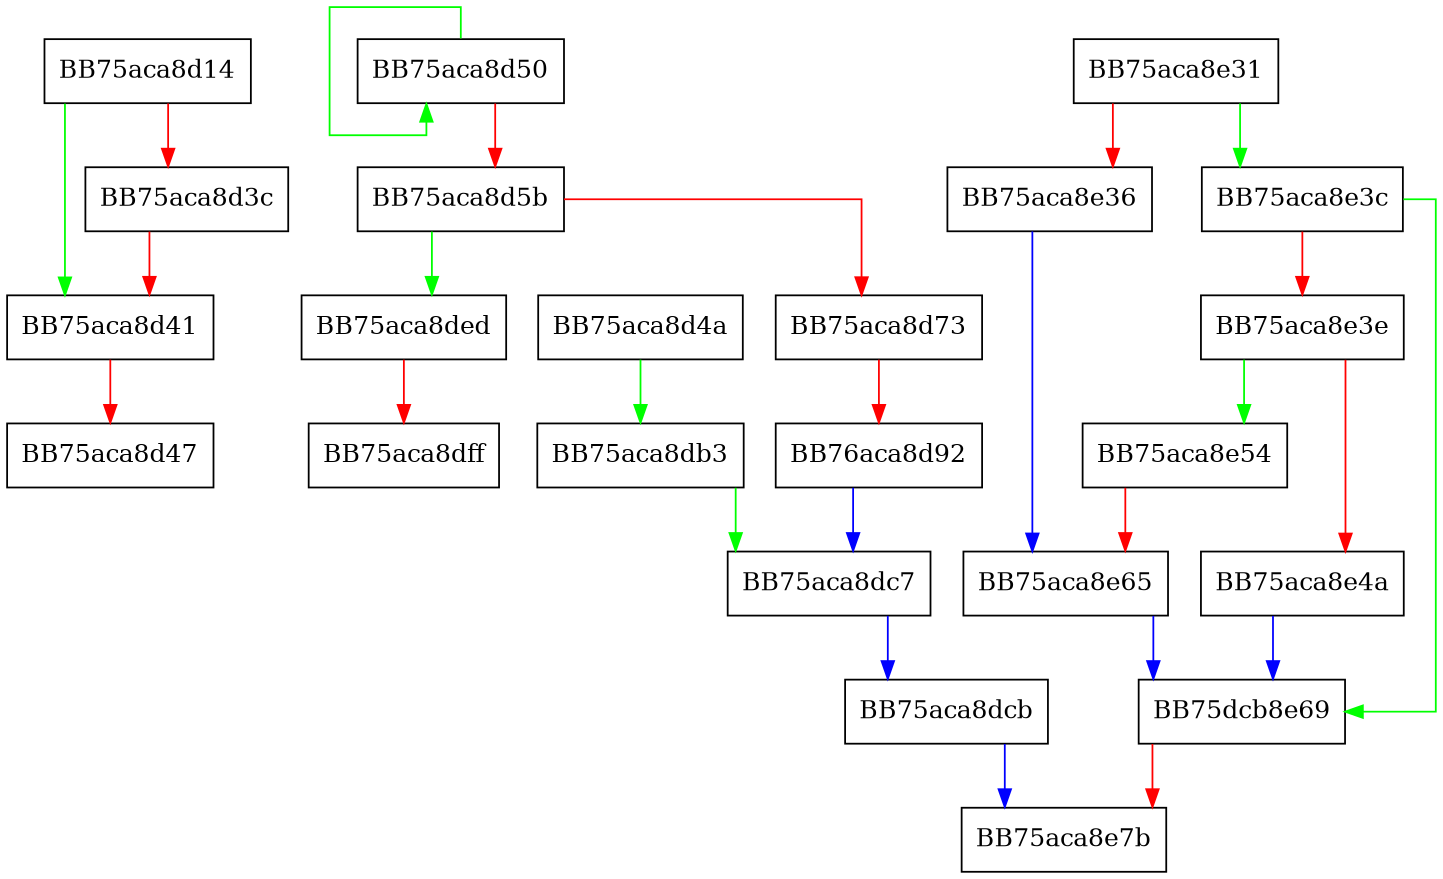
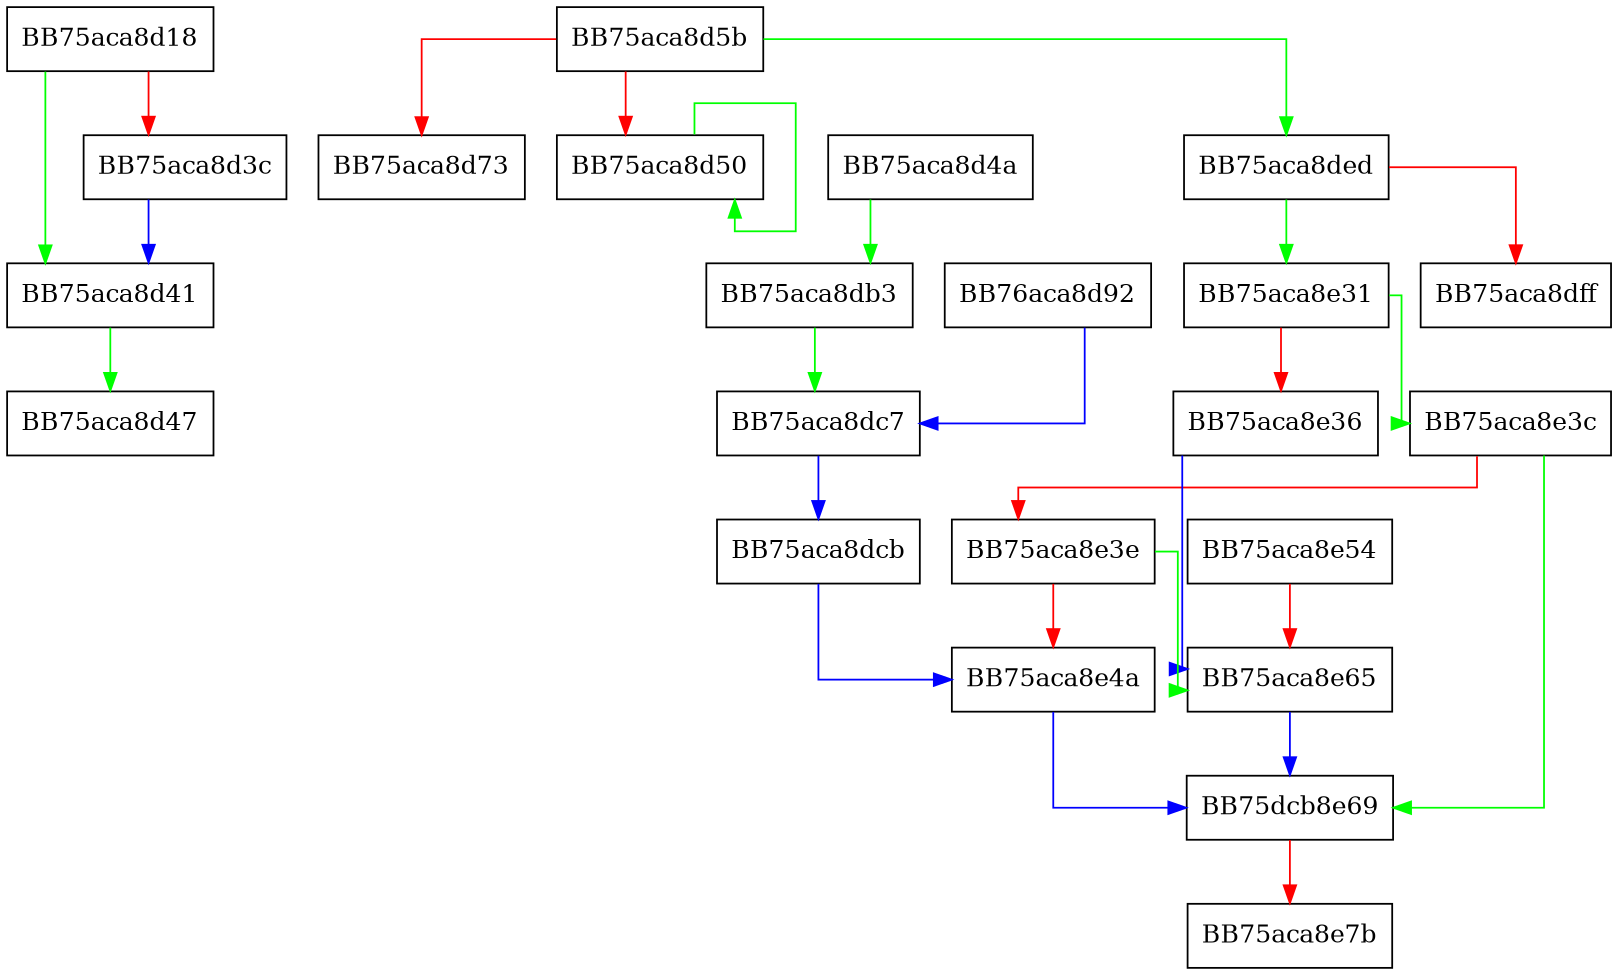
node "BB75aca8d14": label "BB75aca8d14" -> "BB75aca8d18"
edge "BB75aca8d50" -> "BB75aca8d5b": reversed
edge "BB75aca8ded" -> "BB75aca8e31": added
edge "BB75aca8d3c" -> "BB75aca8d41": color red -> blue
edge "BB75aca8d41" -> "BB75aca8d47": color red -> green
edge "BB75aca8d73" -> "BB76aca8d92": removed
edge "BB75aca8e3e" -> "BB75aca8e54": now "BB75aca8e3e" -> "BB75aca8e65"
edge "BB75aca8dcb" -> "BB75aca8e7b": now "BB75aca8dcb" -> "BB75aca8e4a"
